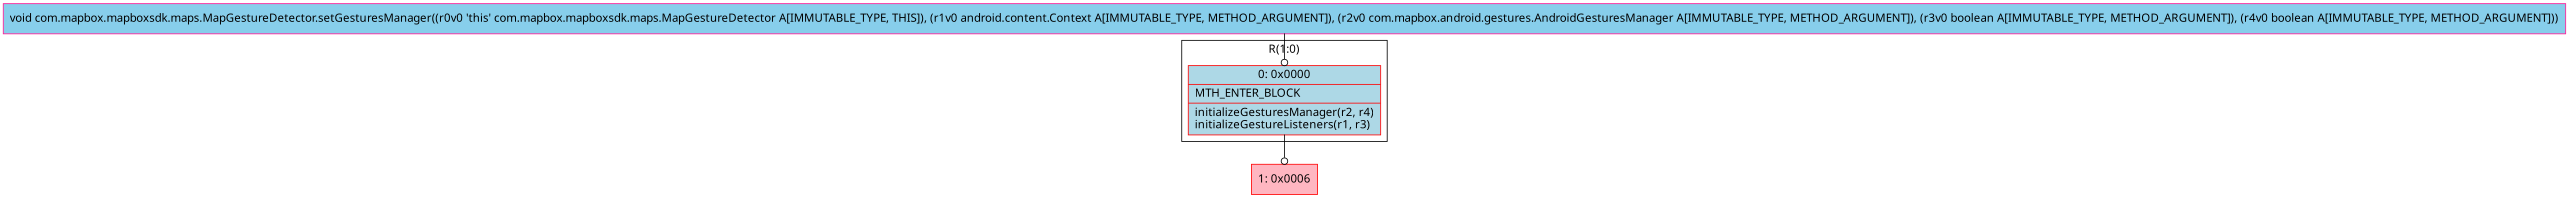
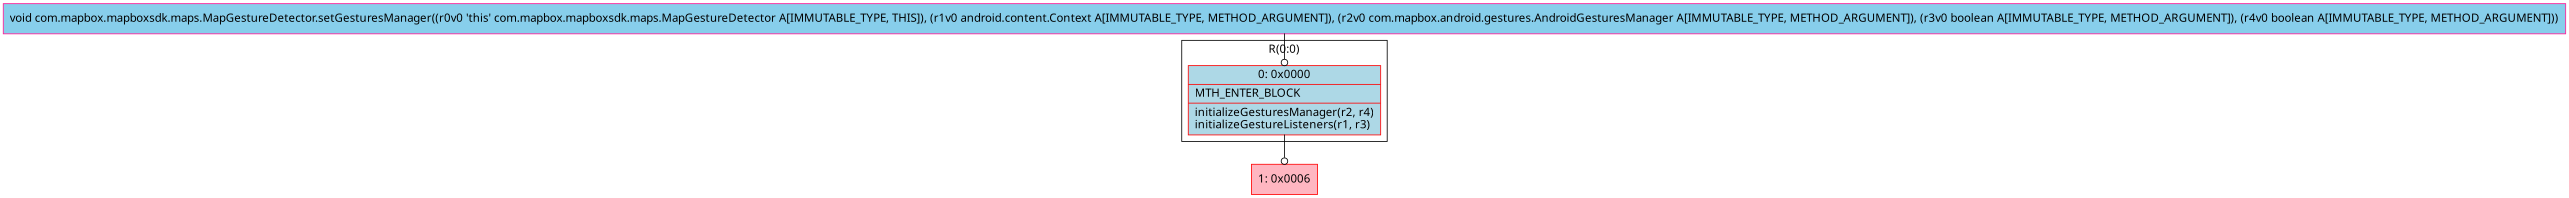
cluster "R(1:0)": label "R(1:0)" -> "R(0:0)"
